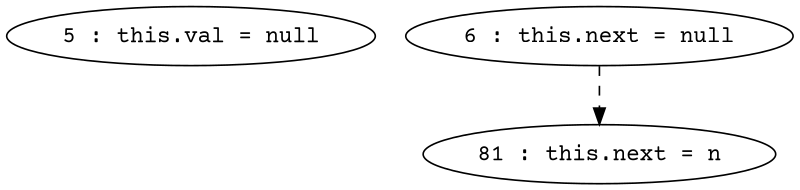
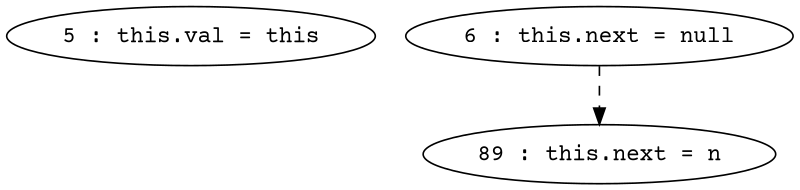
node "5 : this.val = null": label "5 : this.val = null" -> "5 : this.val = this"
node "81 : this.next = n": label "81 : this.next = n" -> "89 : this.next = n"
